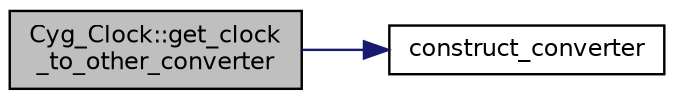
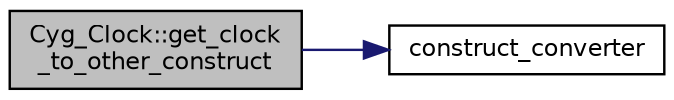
node "Cyg_Clock::get_clock _to_other_converter": label "Cyg_Clock::get_clock _to_other_converter" -> "Cyg_Clock::get_clock _to_other_construct"
